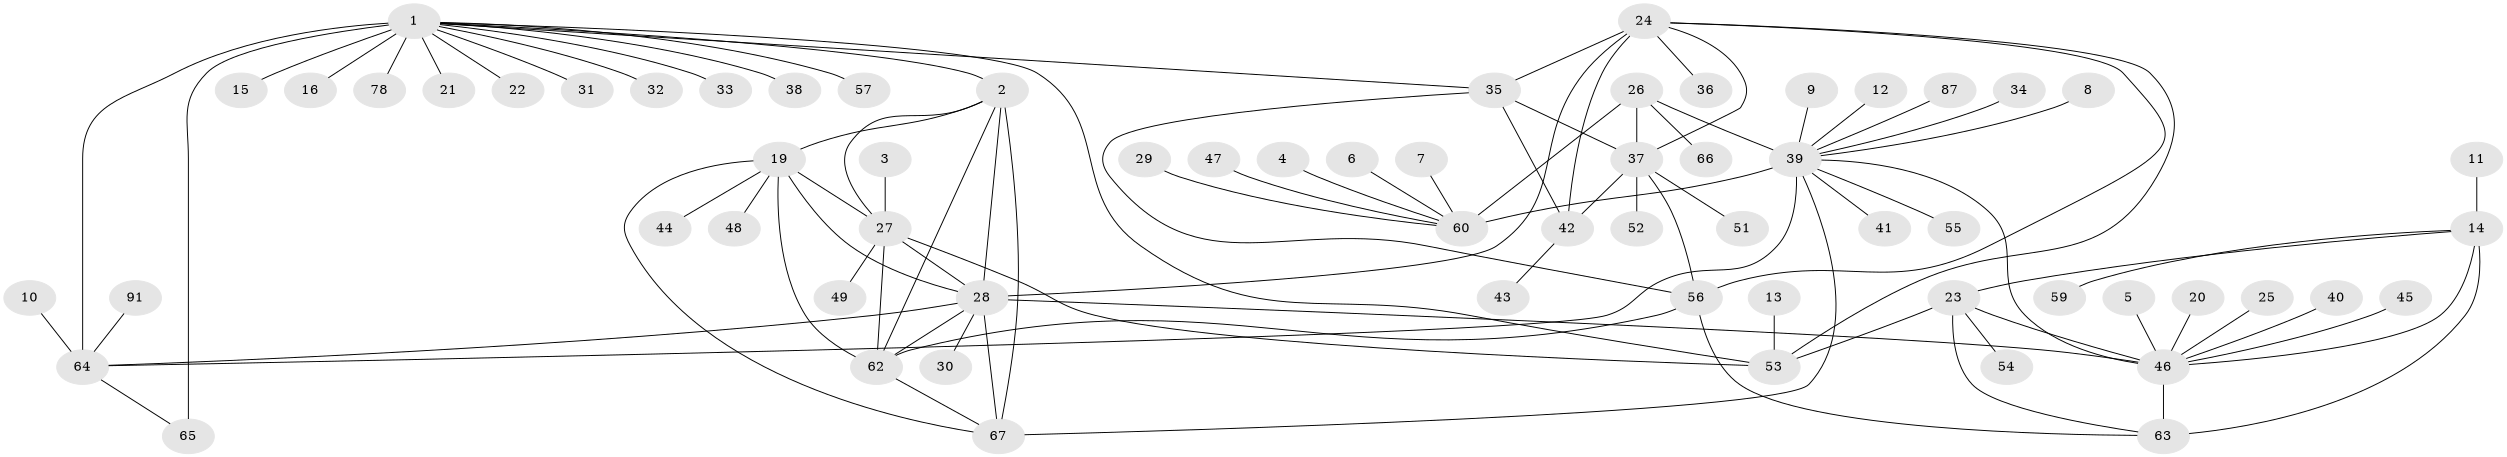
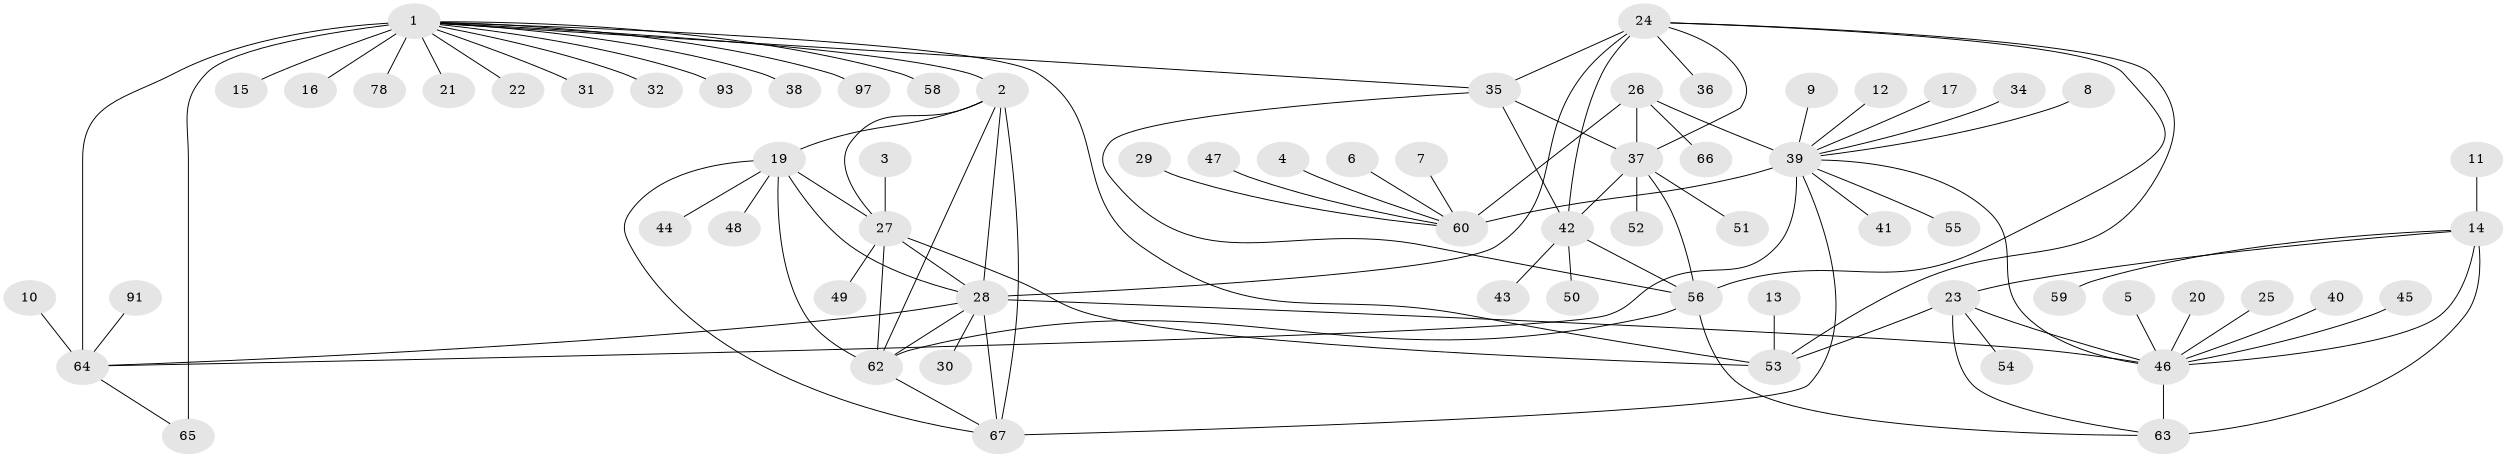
node "33": label "33" -> "93"
node "57": label "57" -> "97"
node "58": added
node "87": label "87" -> "17"
edge "42" -- "56": added
node "50": added
